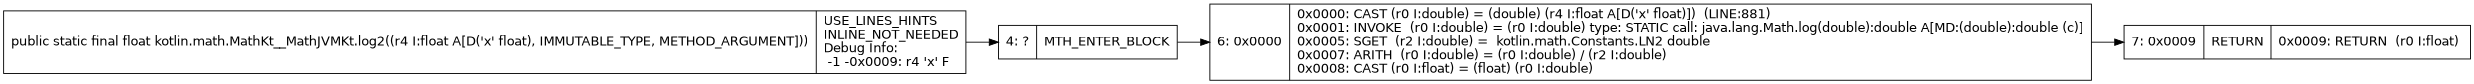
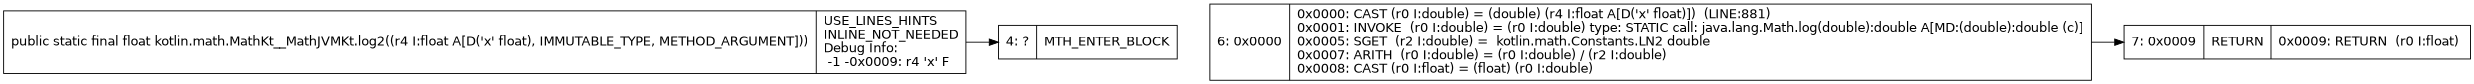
edge "4: ?" -> "6: 0x0000": removed
